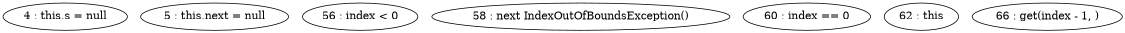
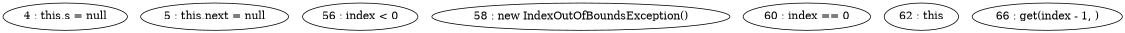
node "58 : next IndexOutOfBoundsException()": label "58 : next IndexOutOfBoundsException()" -> "58 : new IndexOutOfBoundsException()"
